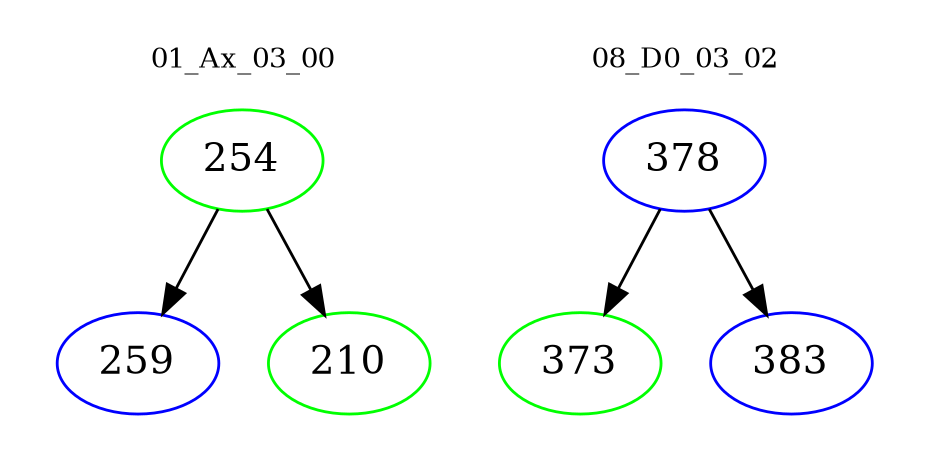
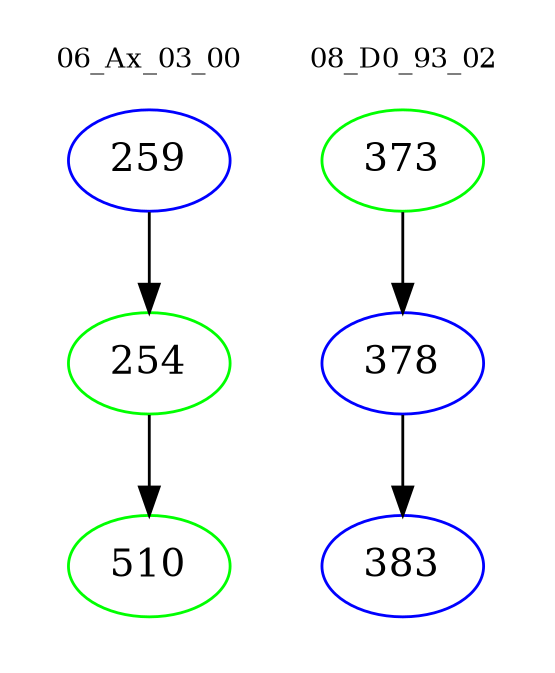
cluster "01_Ax_03_00": label "01_Ax_03_00" -> "06_Ax_03_00"
cluster "08_D0_03_02": label "08_D0_03_02" -> "08_D0_93_02"
edge "254" -> "259": reversed
edge "378" -> "373": reversed
node "210": label "210" -> "510"
